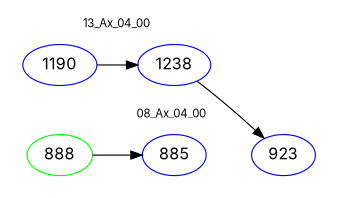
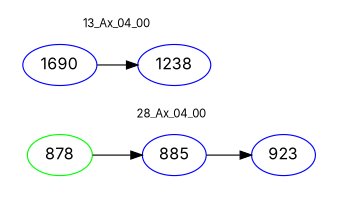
node "1190": label "1190" -> "1690"
edge "1238" -> "923": now "885" -> "923"
cluster "08_Ax_04_00": label "08_Ax_04_00" -> "28_Ax_04_00"
node "888": label "888" -> "878"
